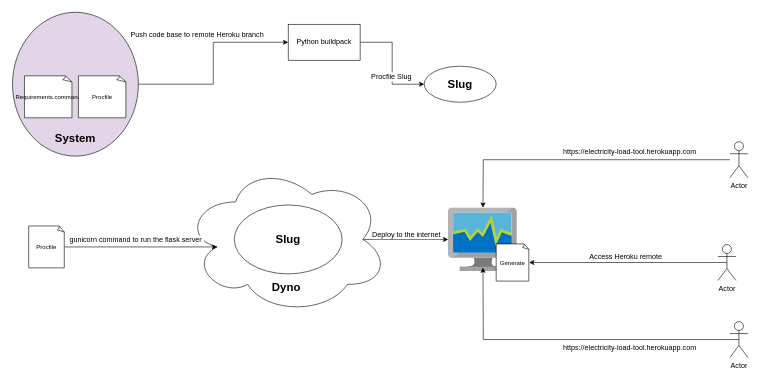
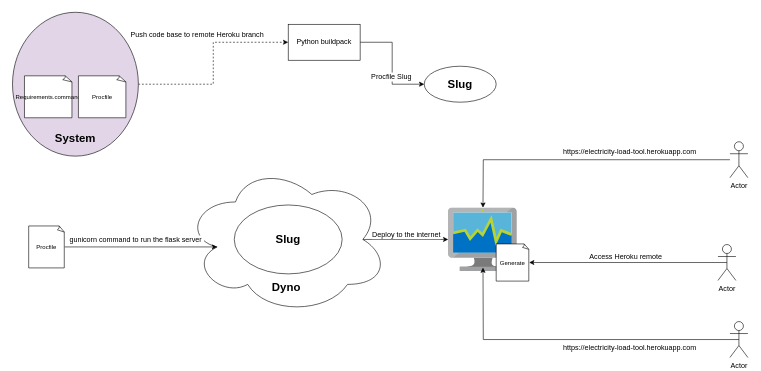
edge "System" -> "Python buildpack": style solid -> dashed
